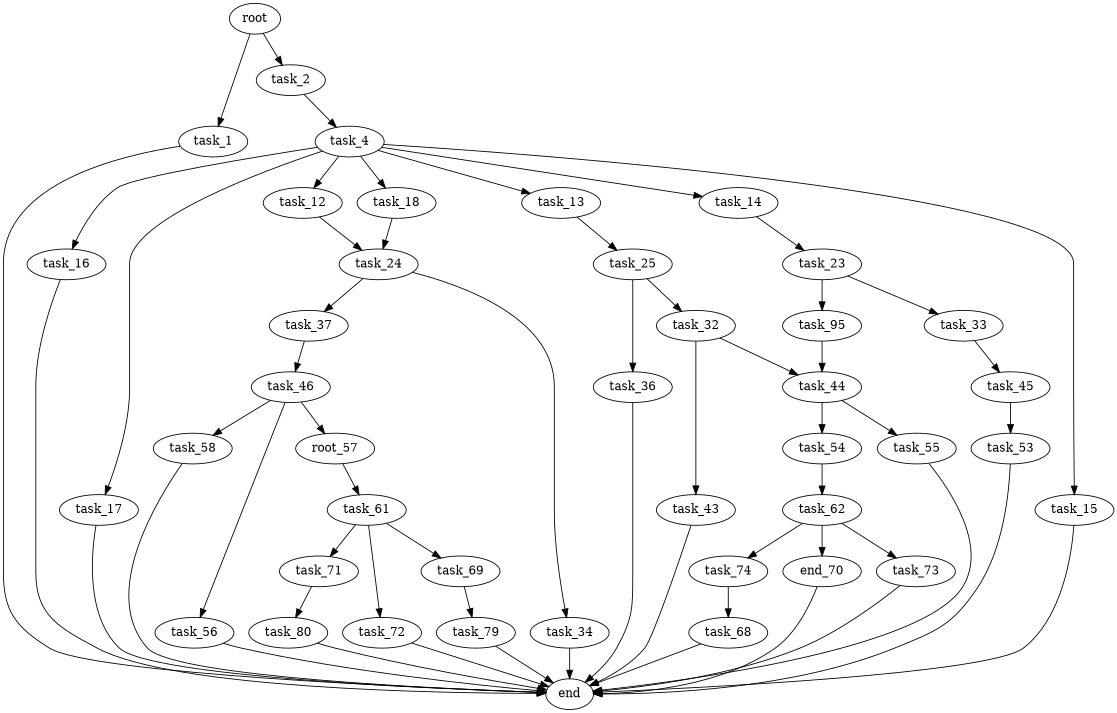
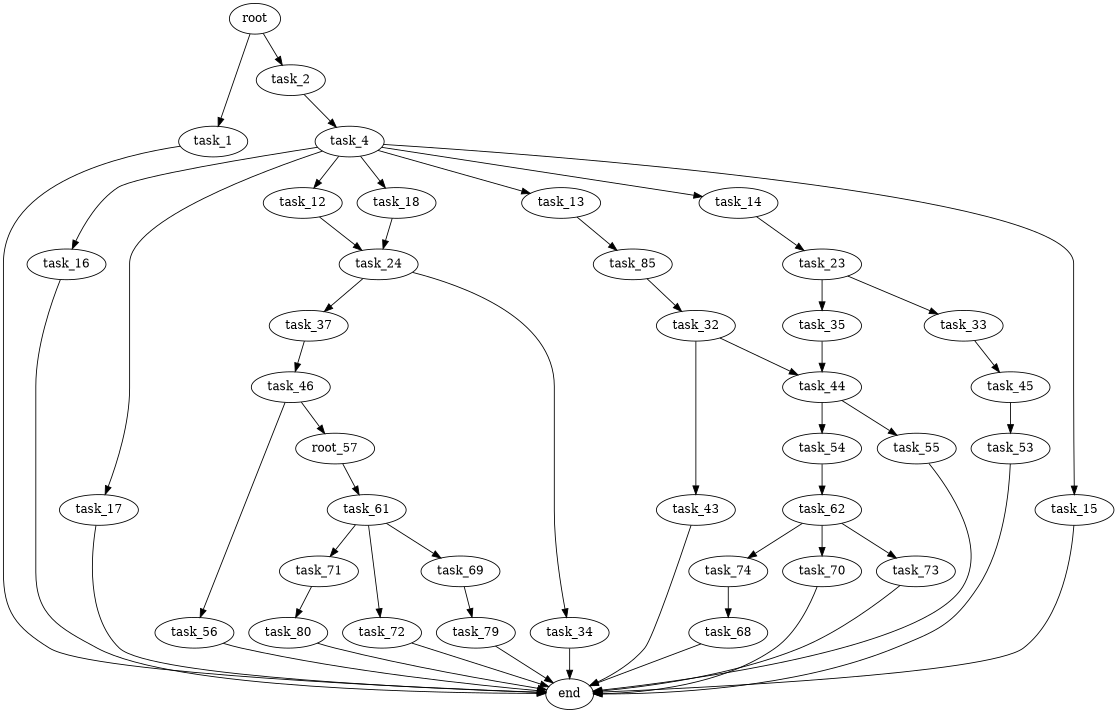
node "task_25": label "task_25" -> "task_85"
node "task_95": label "task_95" -> "task_35"
node "task_36": removed
node "task_58": removed
node "end_70": label "end_70" -> "task_70"
